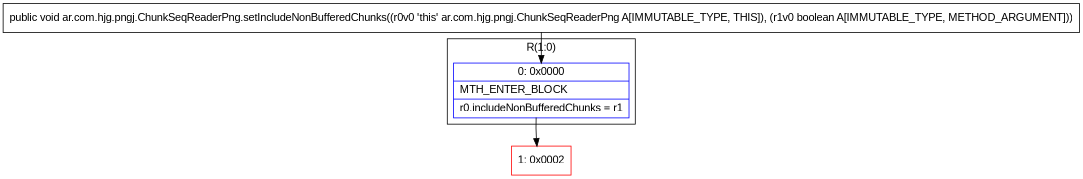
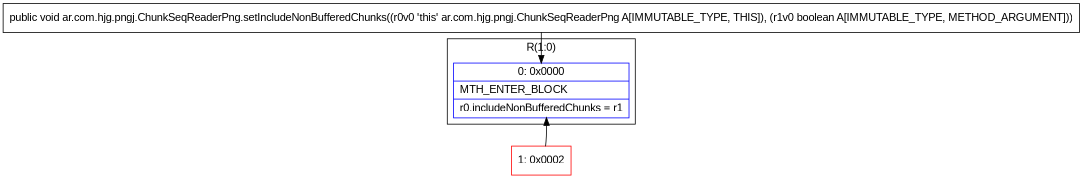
edge "0: 0x0000" -> "1: 0x0002": reversed
